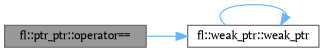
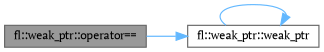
node "fl::ptr_ptr::operator==": label "fl::ptr_ptr::operator==" -> "fl::weak_ptr::operator=="
